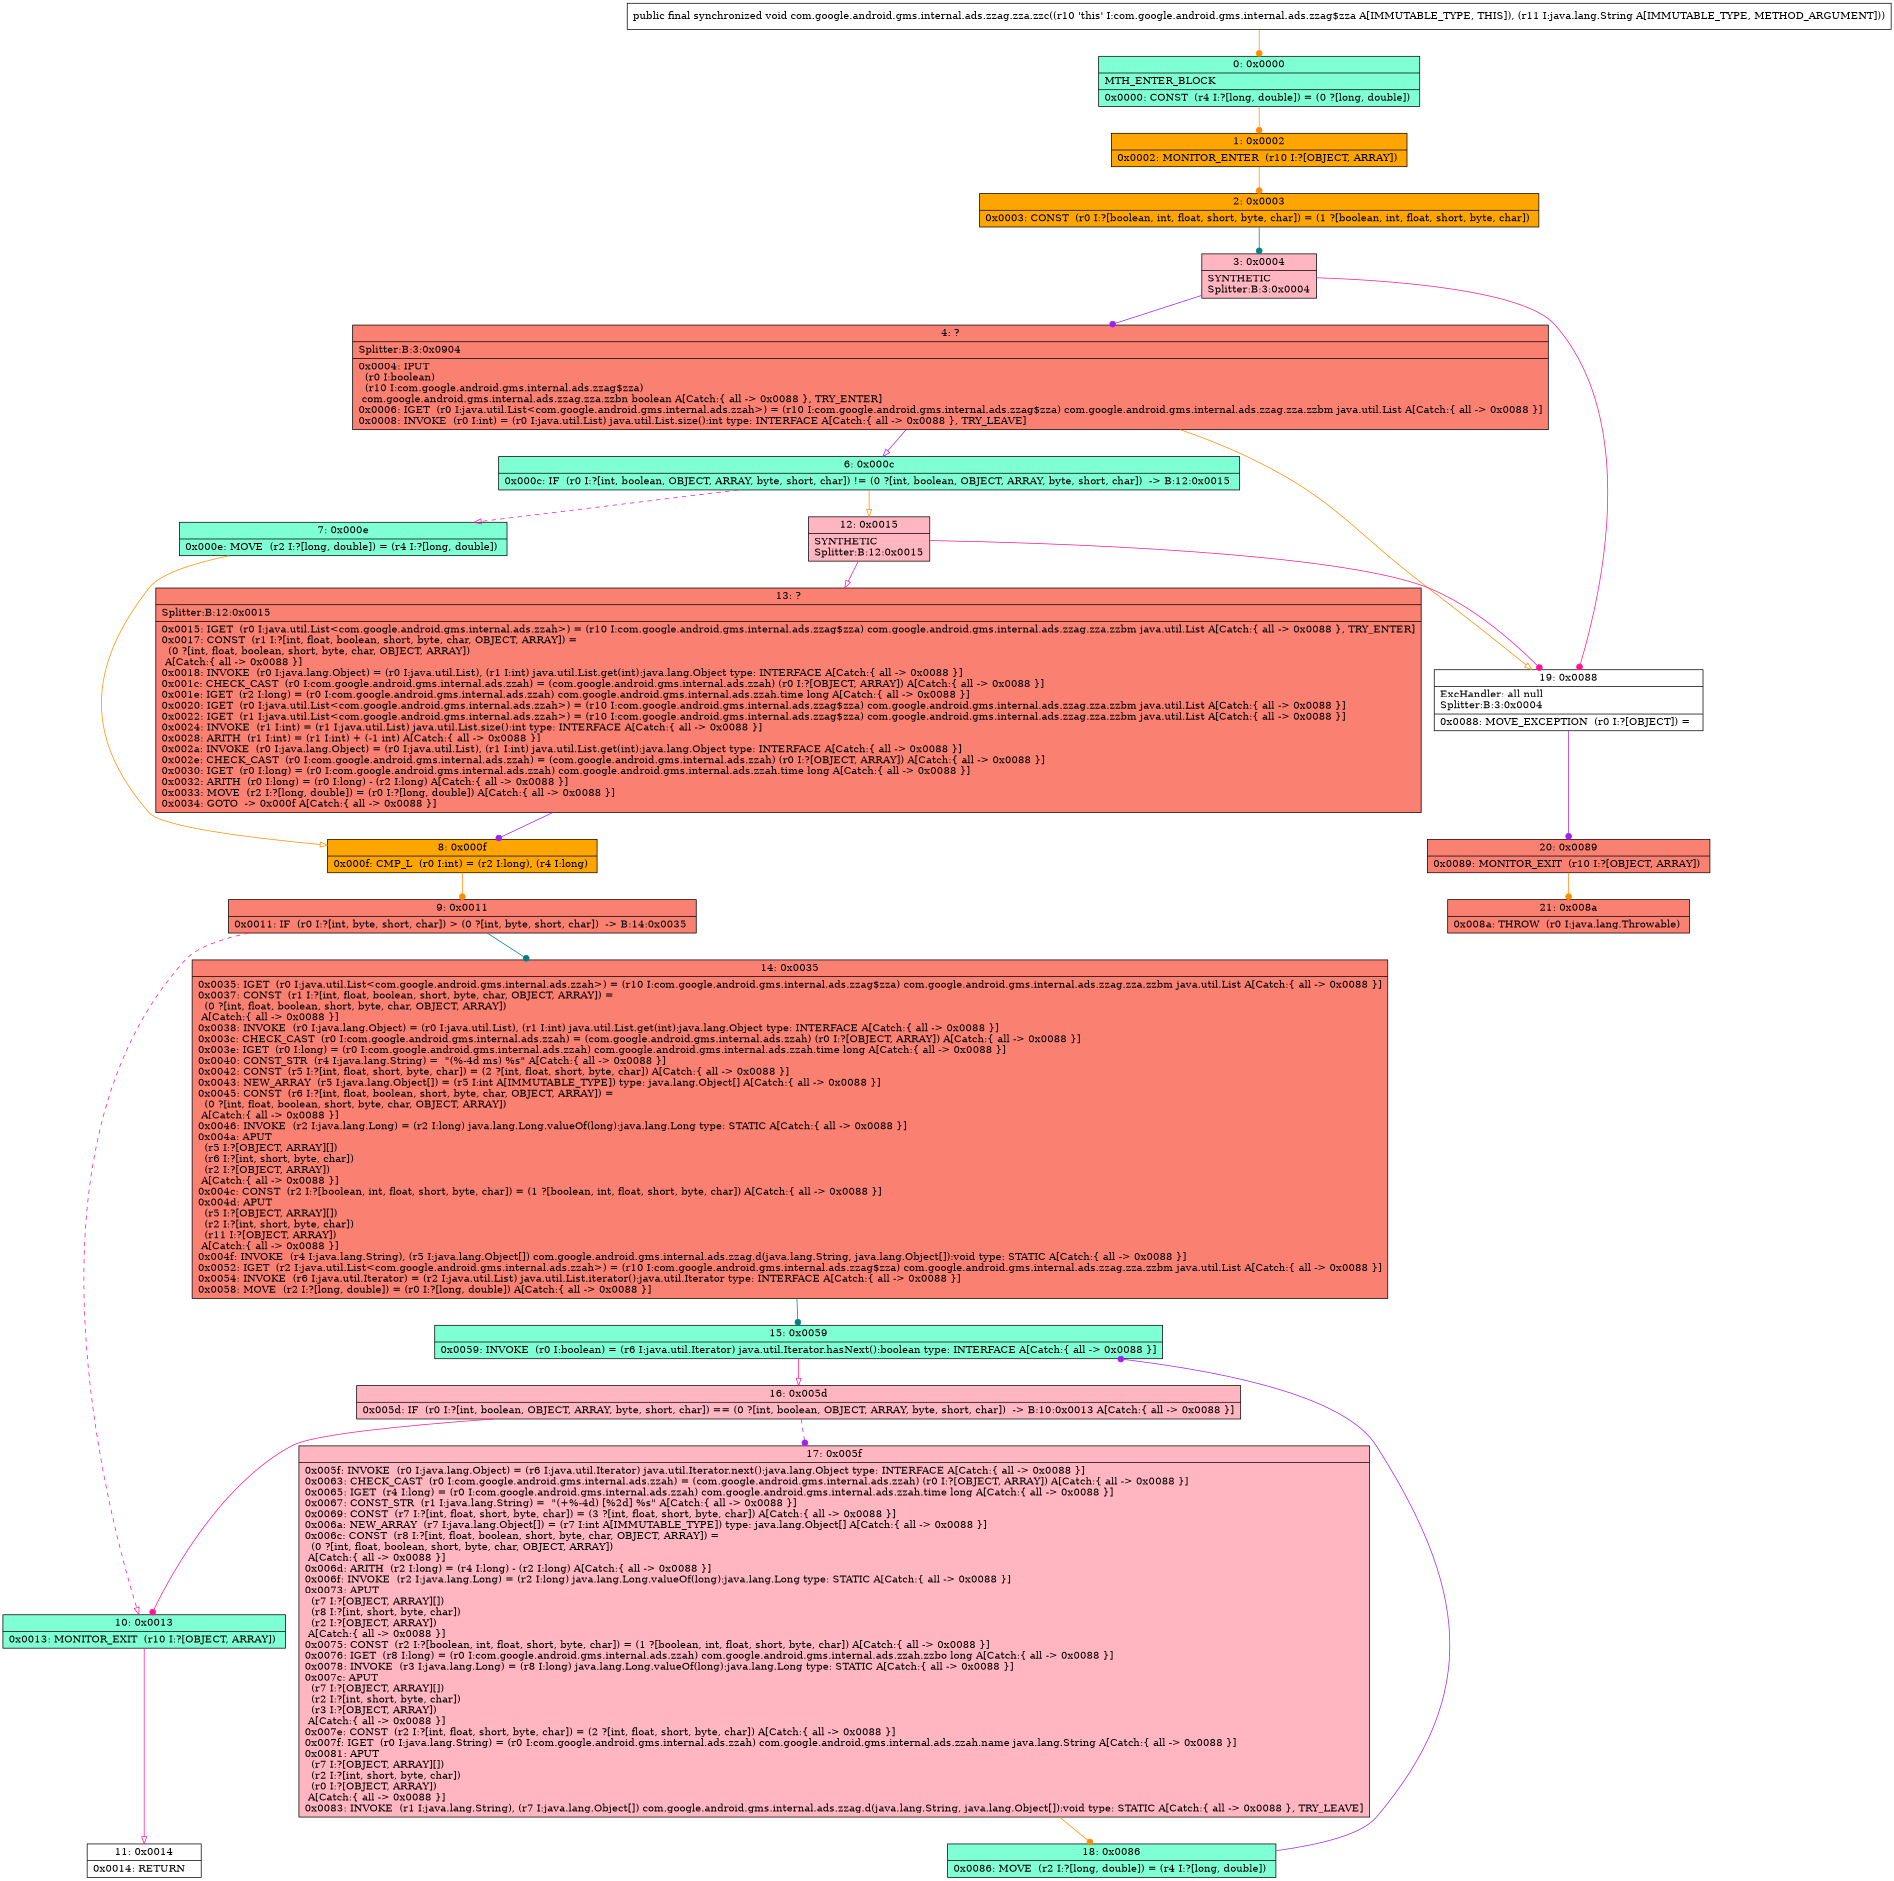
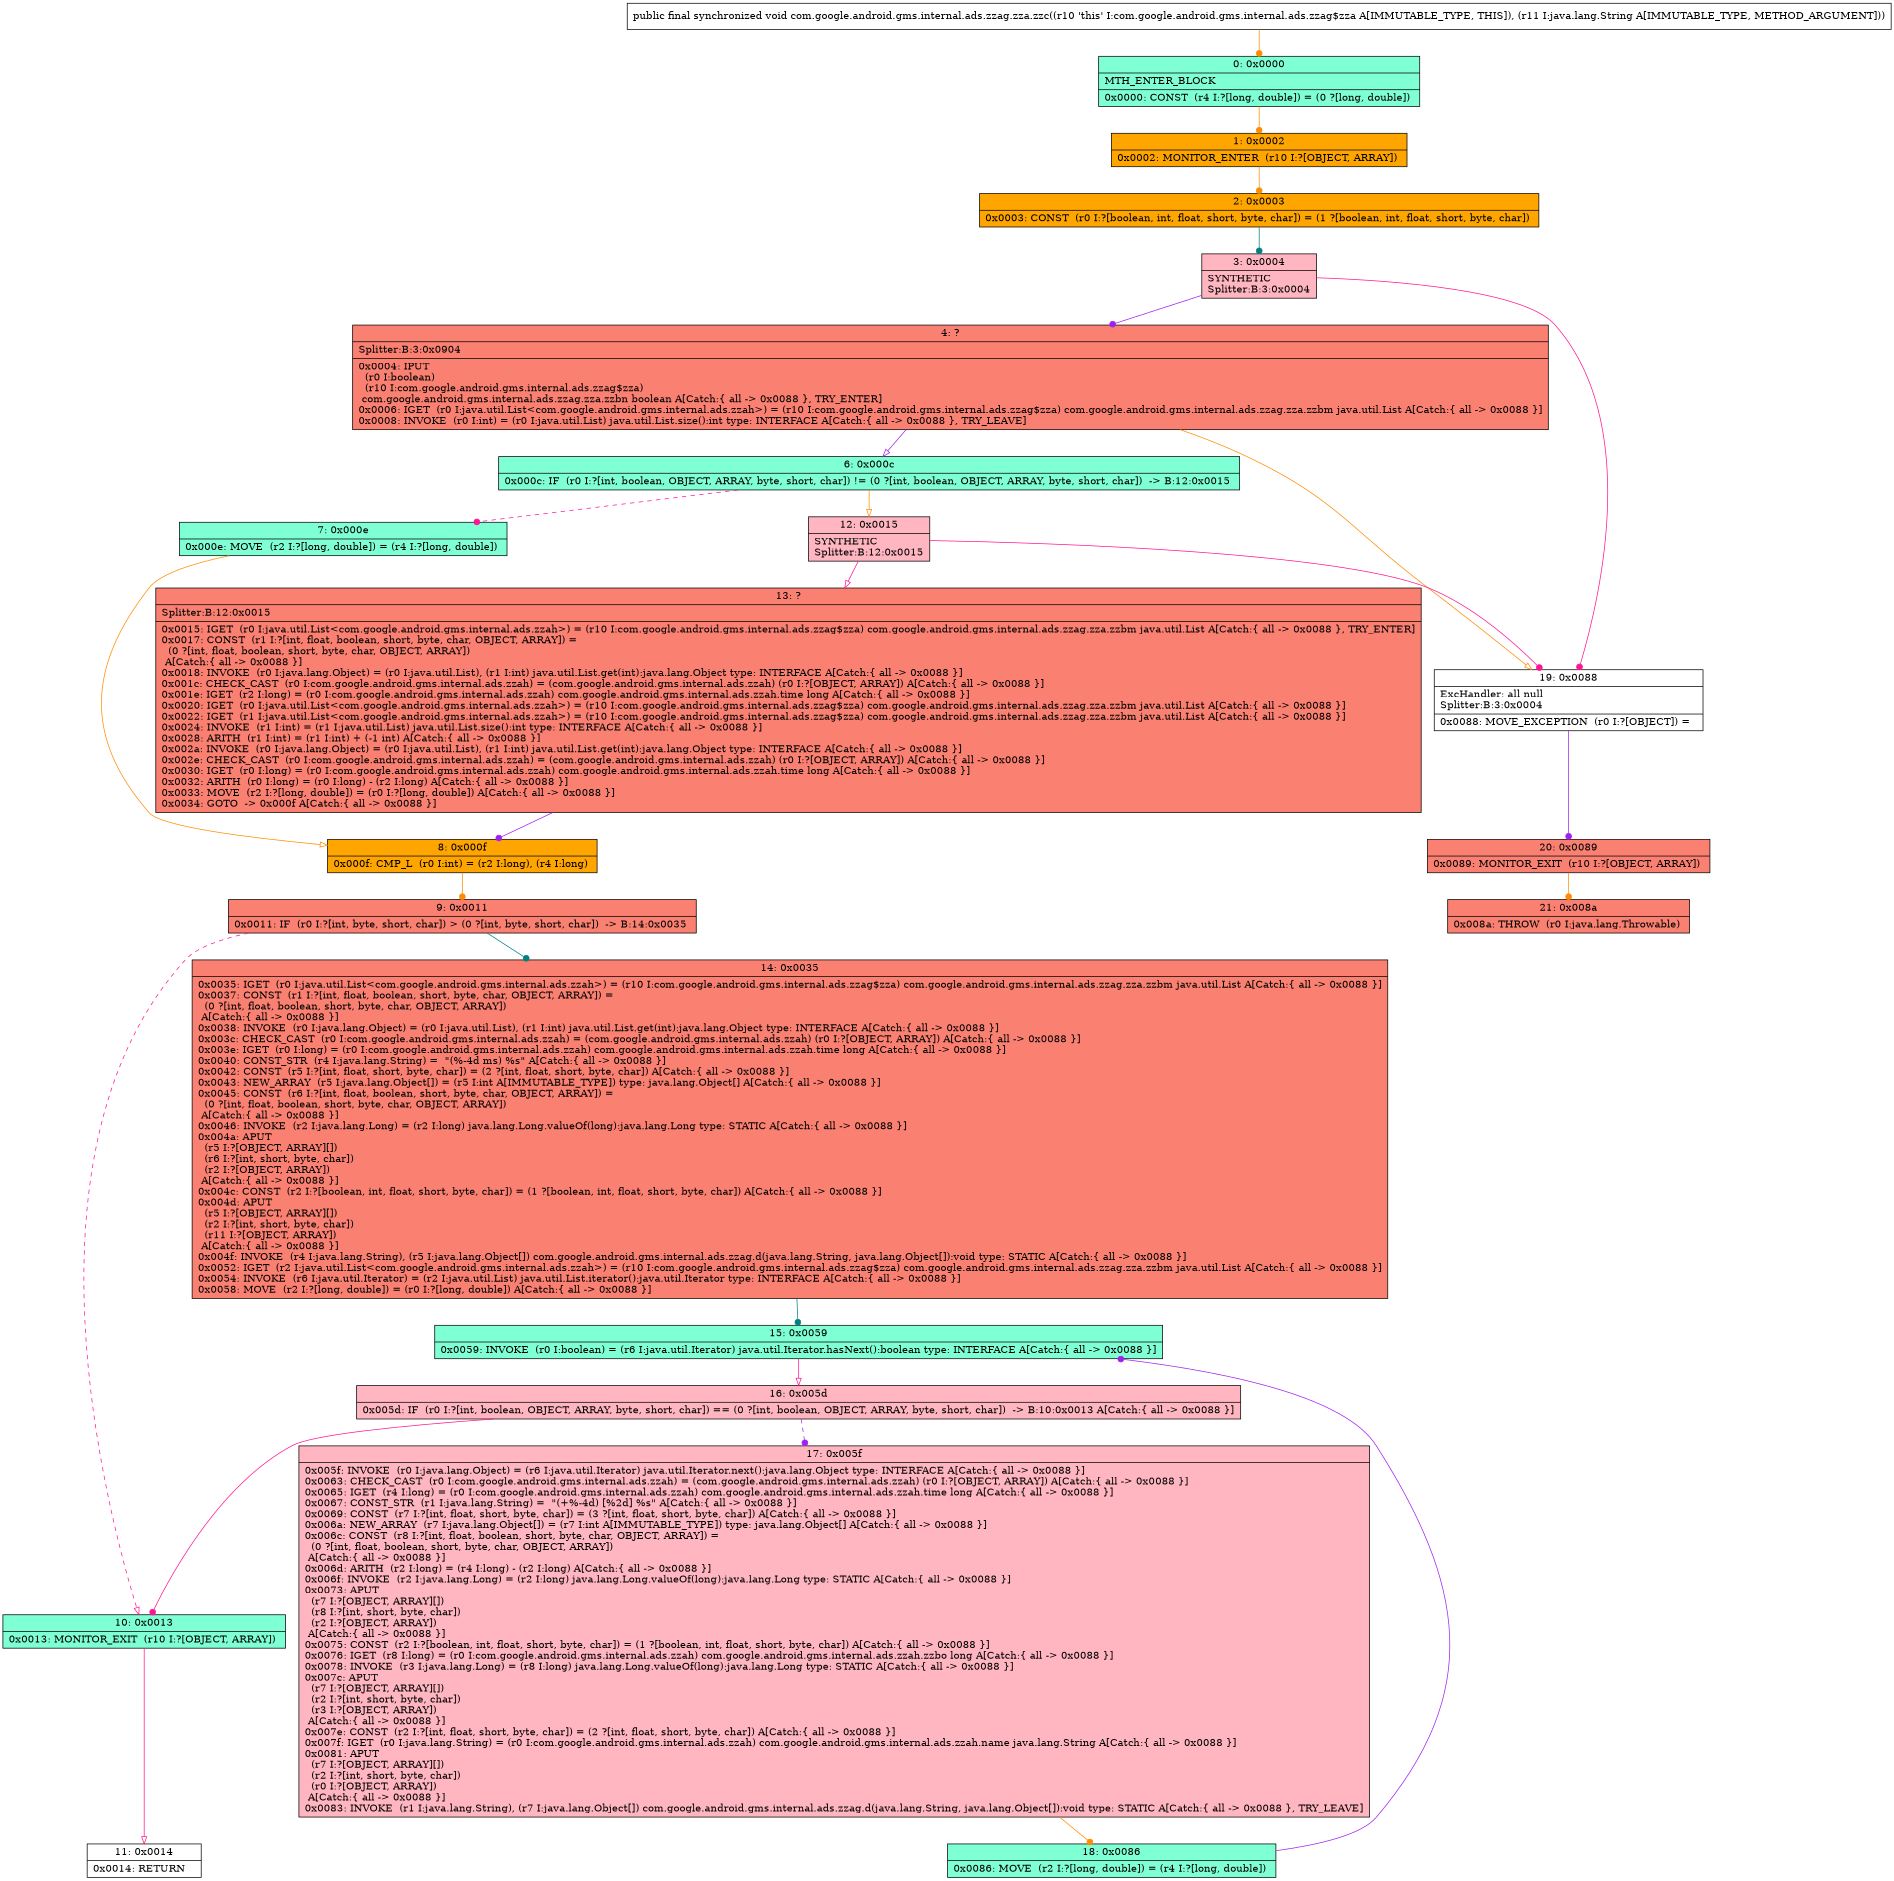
edge "6: 0x000c" -> "7: 0x000e": arrowhead onormal -> dot
